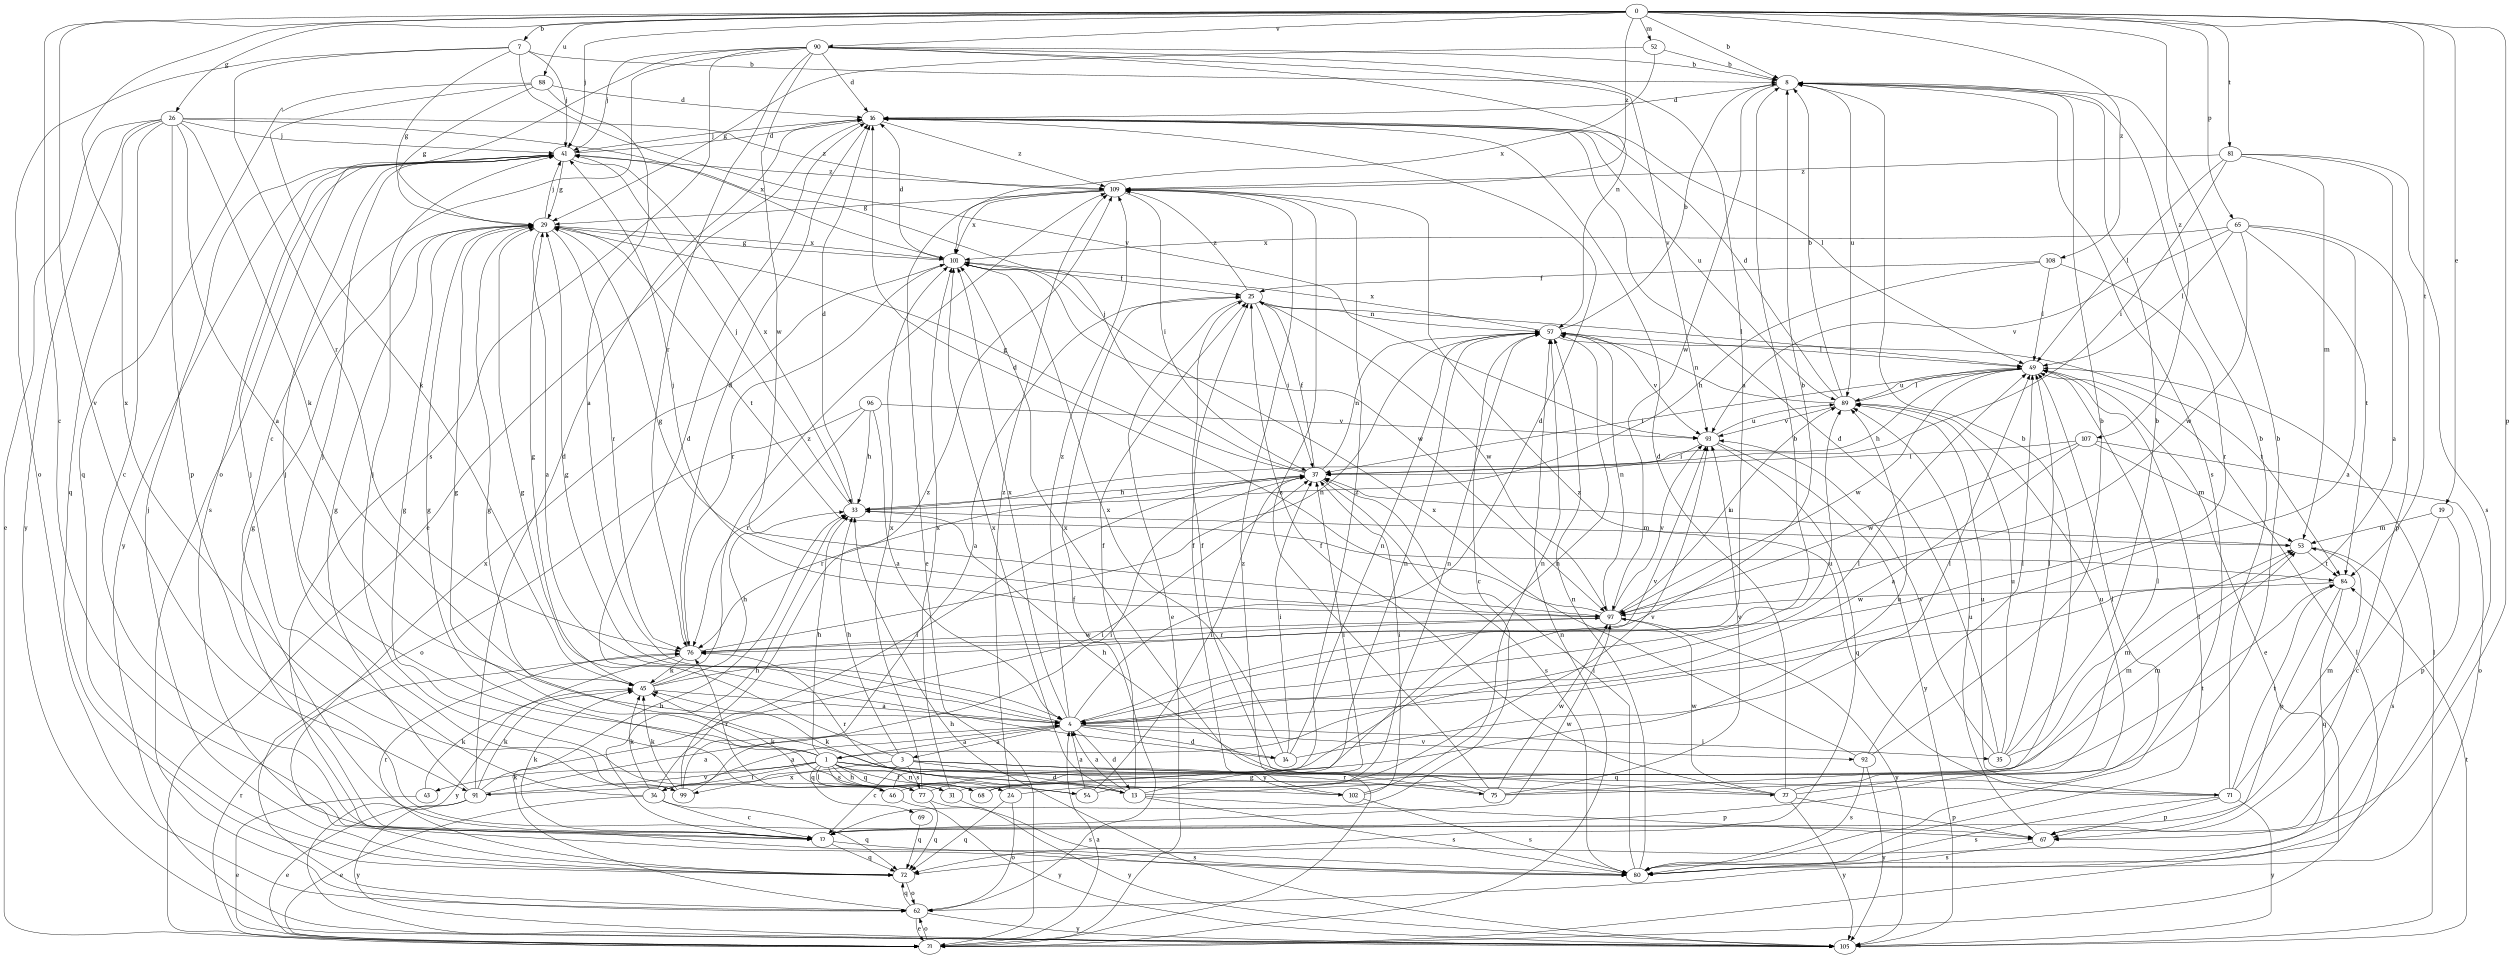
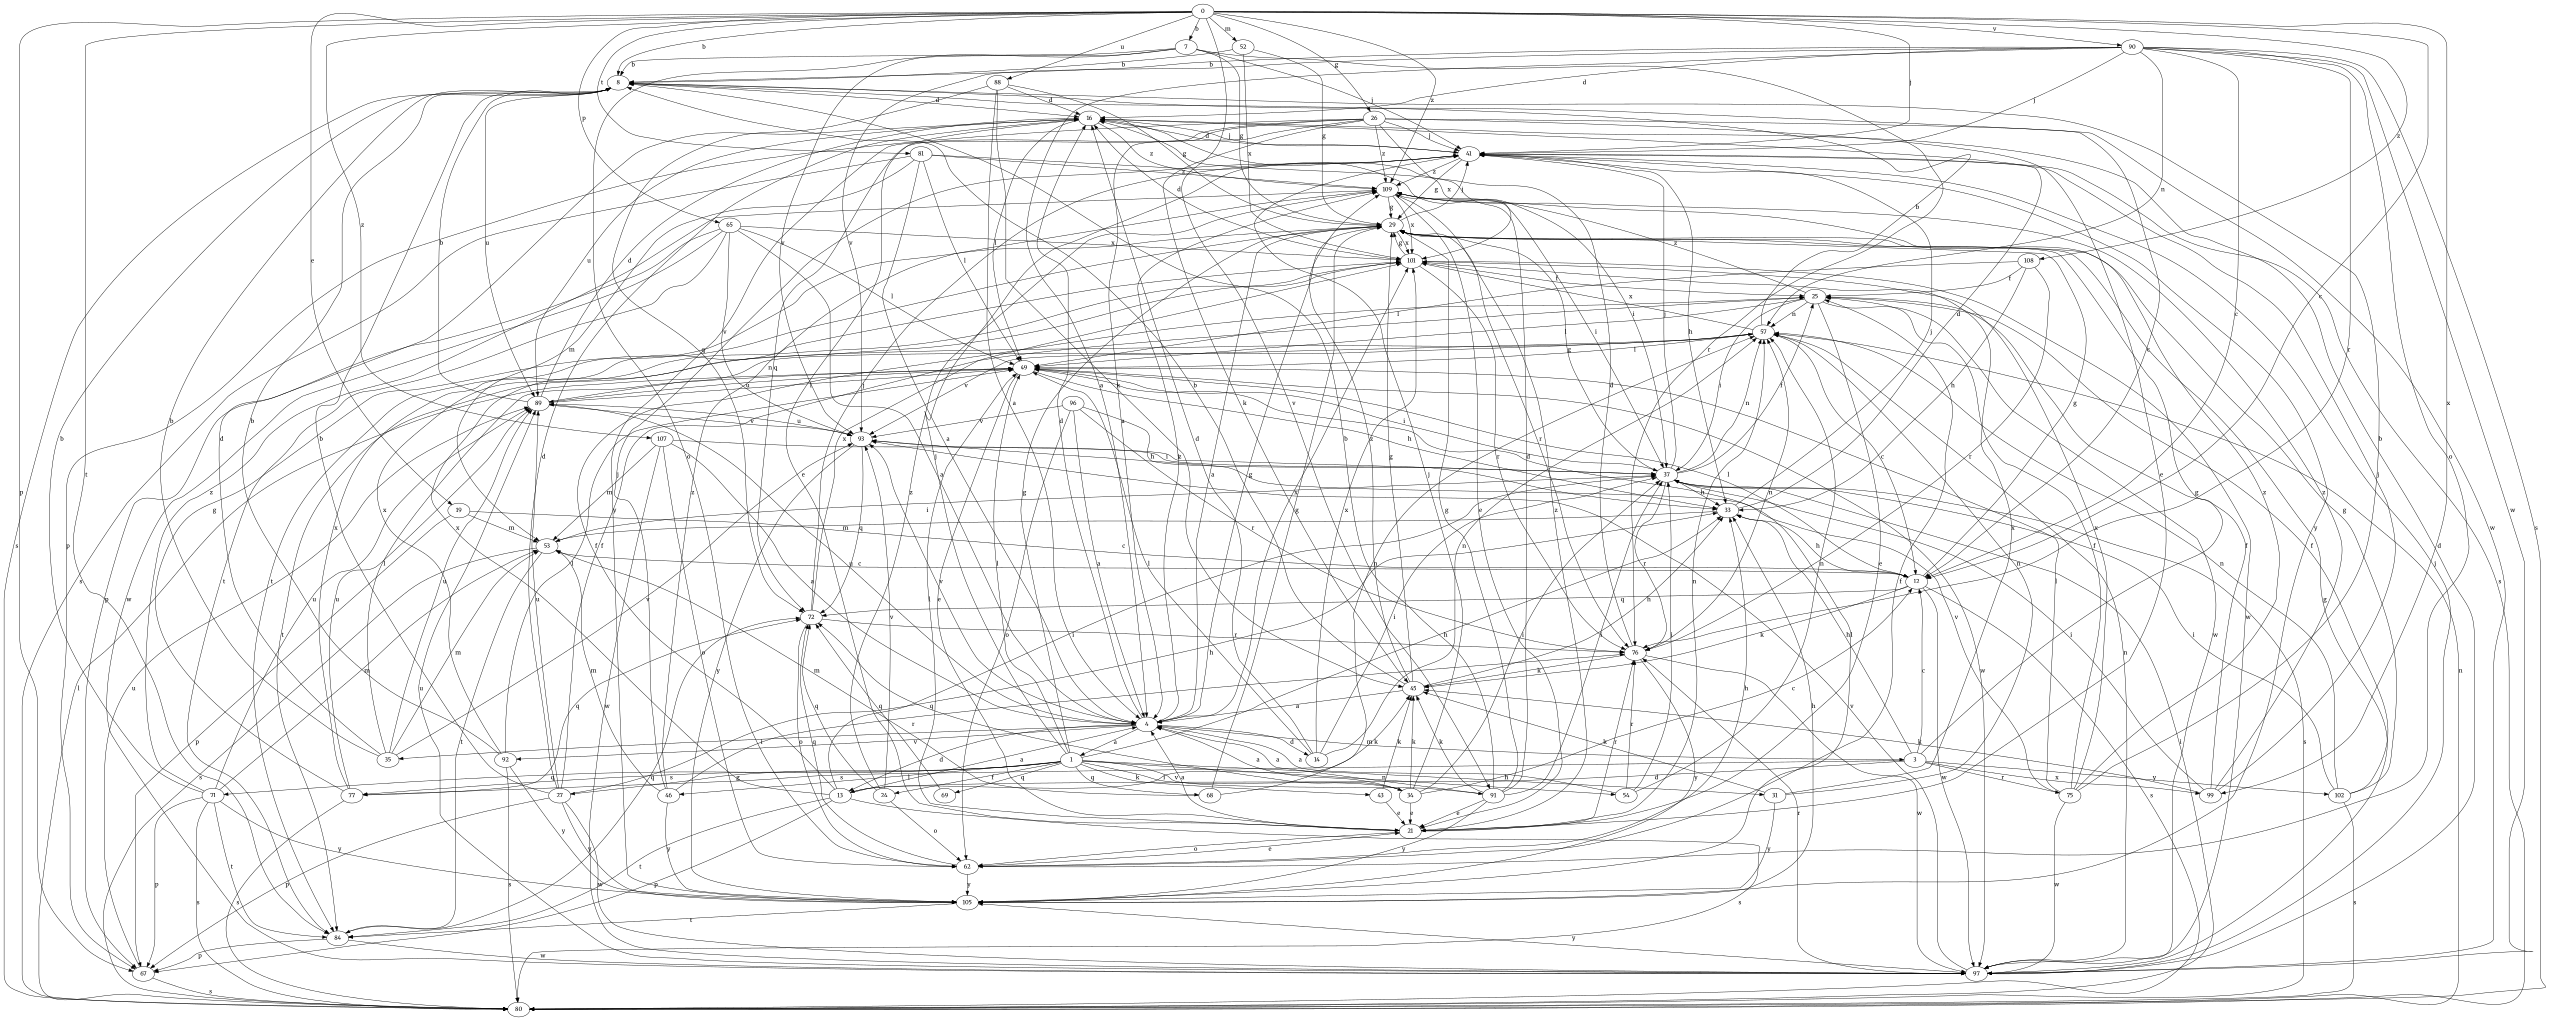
edge "41" -> "33": label "x" -> "h"
edge "99" -> "25": label "a" -> "f"
edge "53" -> "12": added, label "c"
edge "4" -> "3": label "a" -> "m"
